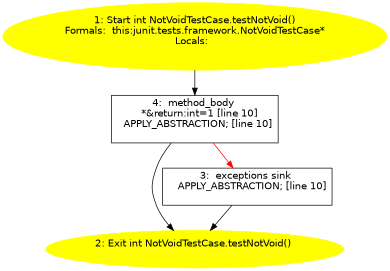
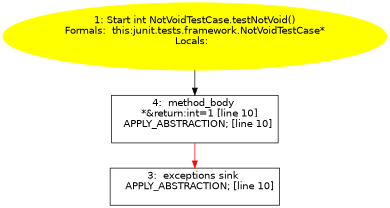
node "2: Exit int NotVoidTestCase.testNotVoid()": removed
